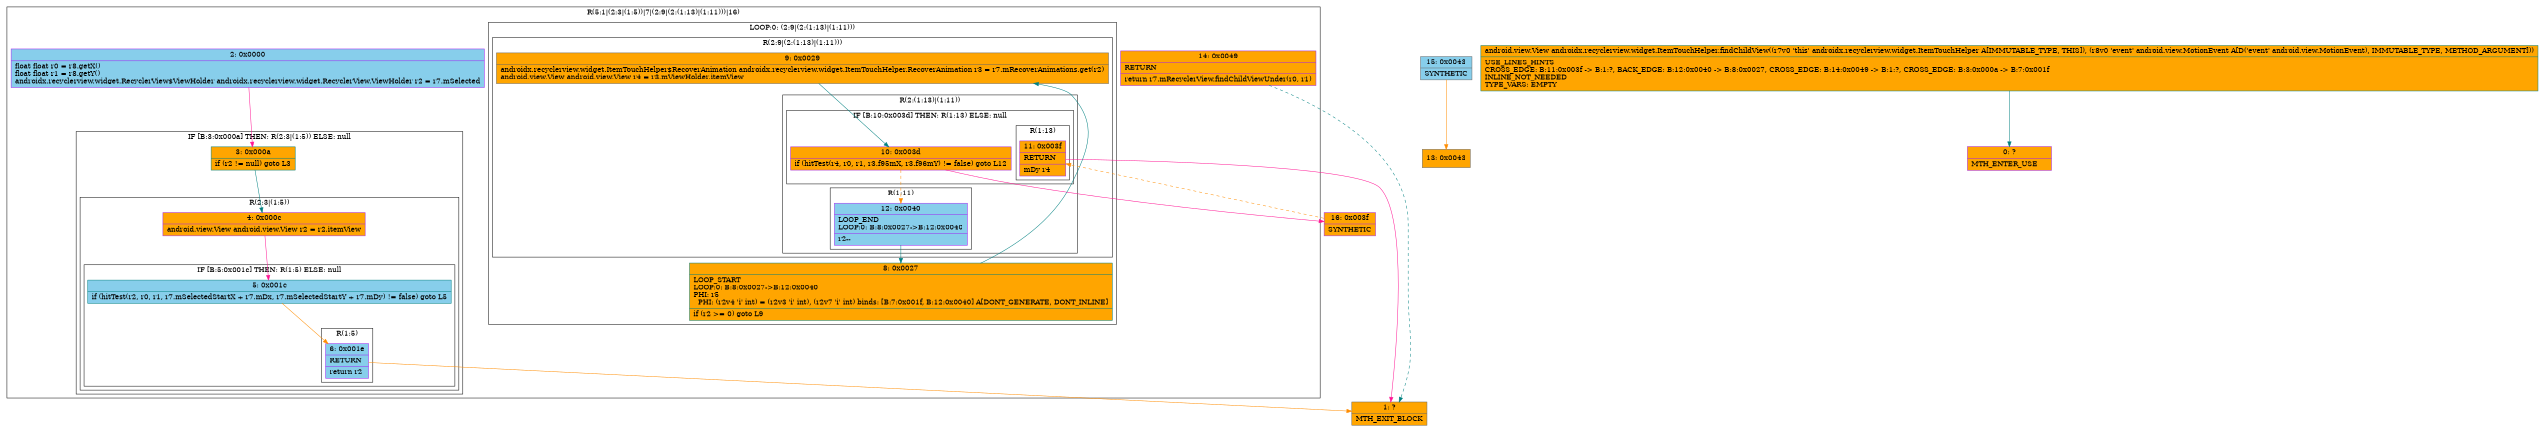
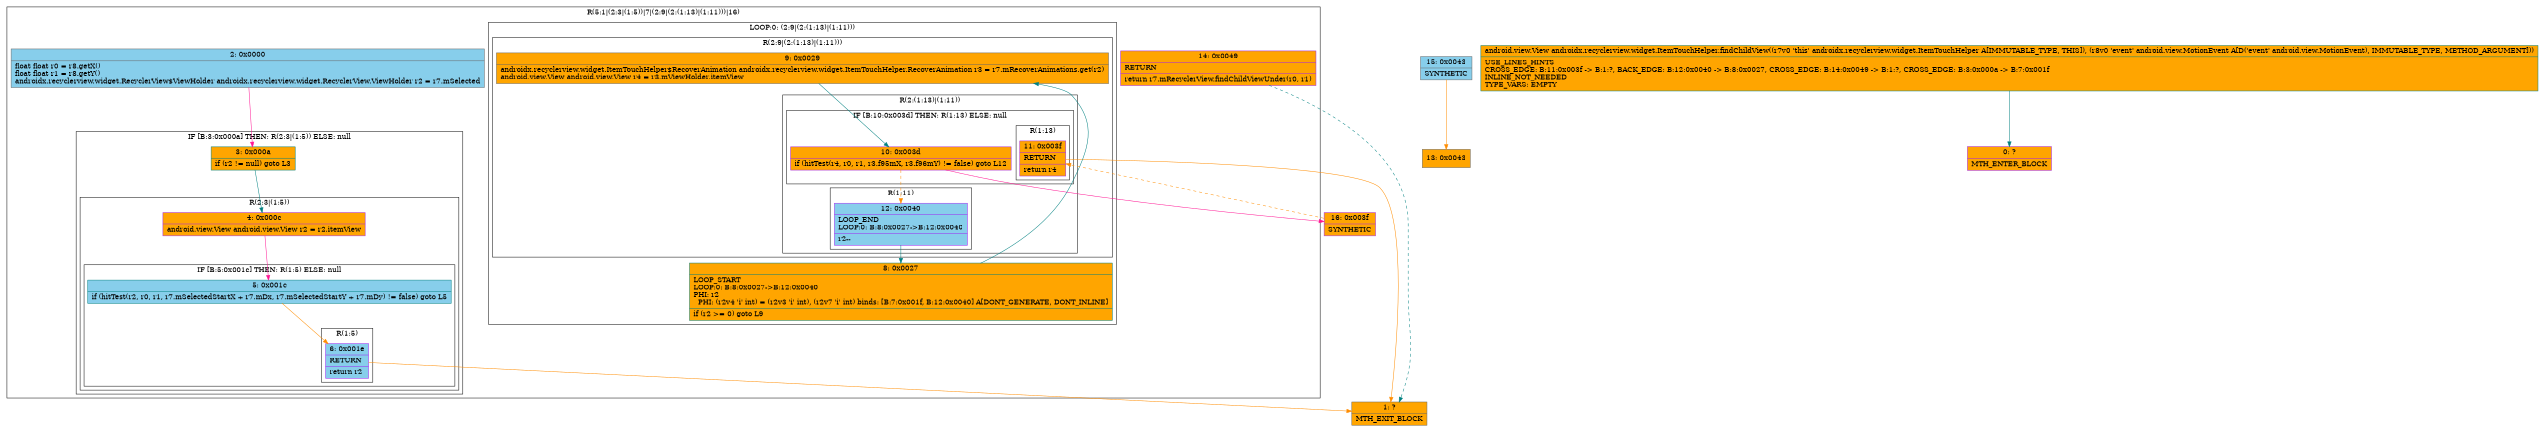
node "2: 0x0000": color purple -> gray40
node "0: ?": text "MTH_ENTER_USE" -> "MTH_ENTER_BLOCK"
node "11: 0x003f": text "mDy r4" -> "return r4"
edge "11: 0x003f" -> "1: ?": color deeppink -> darkorange
node "8: 0x0027": text "PHI: r5" -> "PHI: r2"
